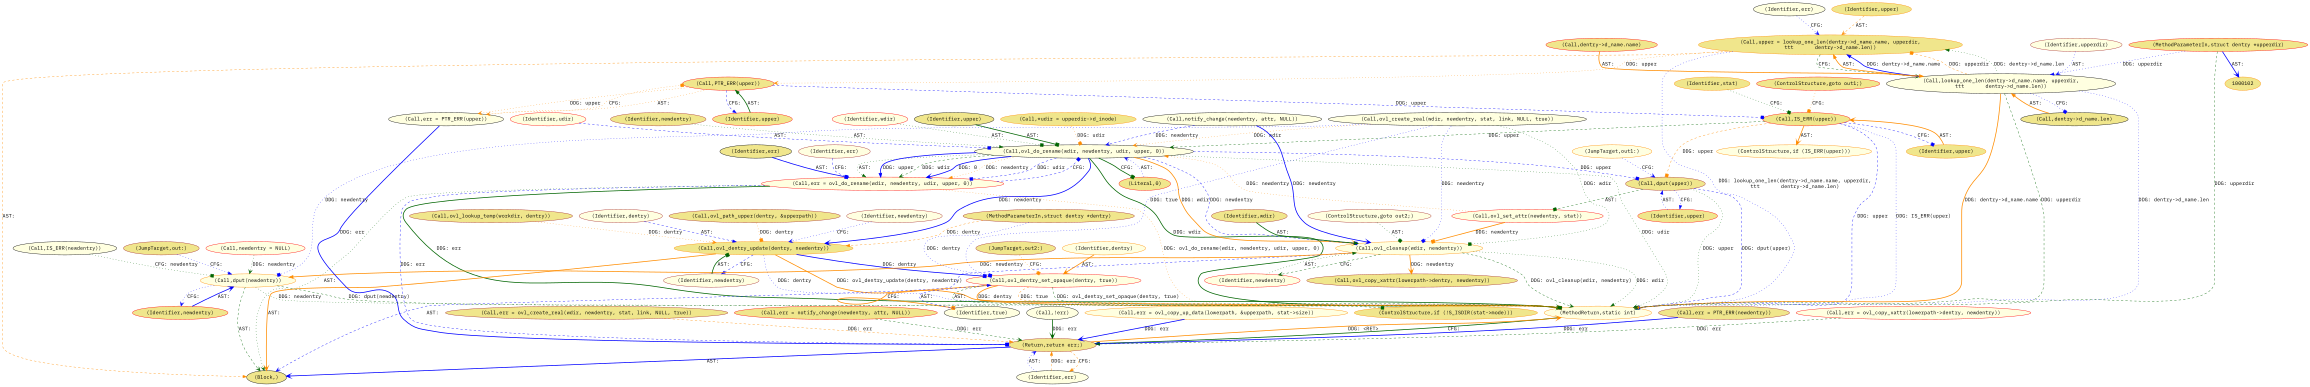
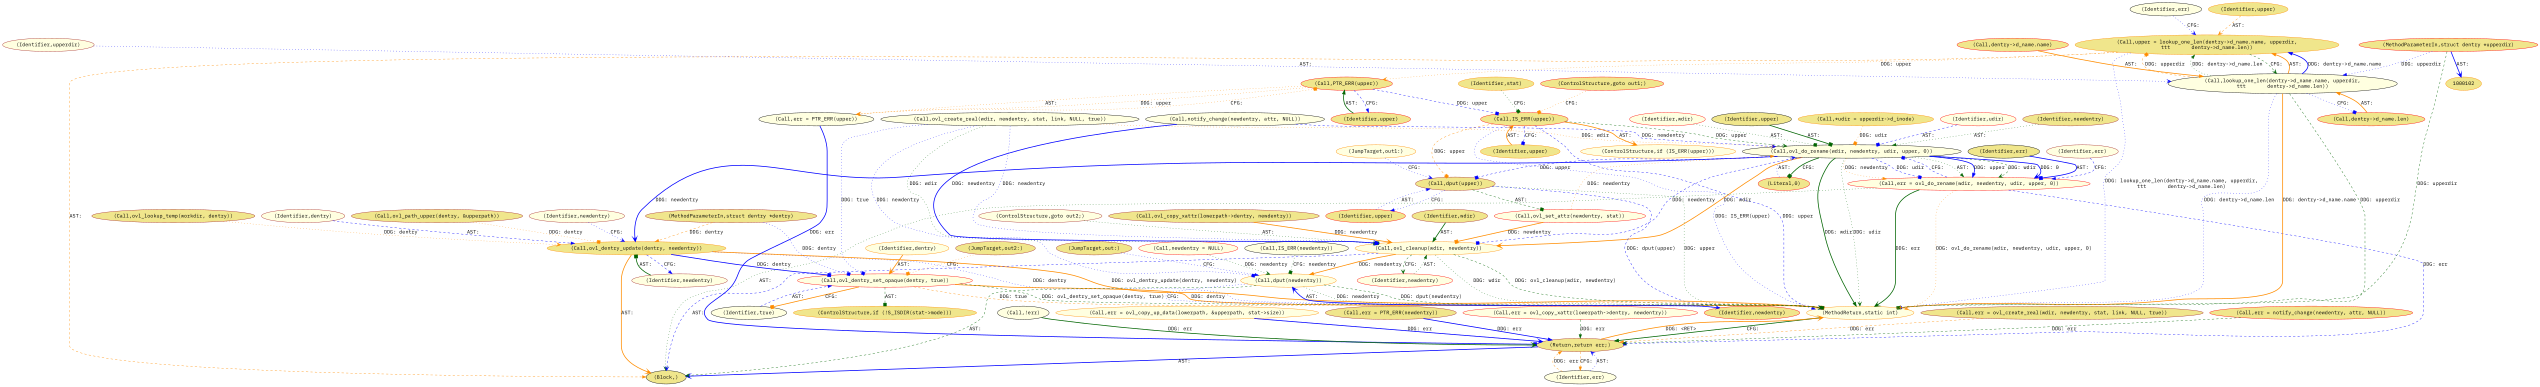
node "(Call,dentry->d_name.len)": color black -> red
edge "(Call,ovl_cleanup(wdir, newdentry))" -> "(Call,ovl_copy_xattr(lowerpath->dentry, newdentry))": reversed
